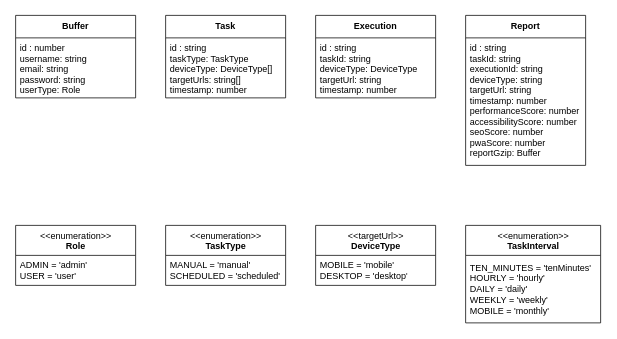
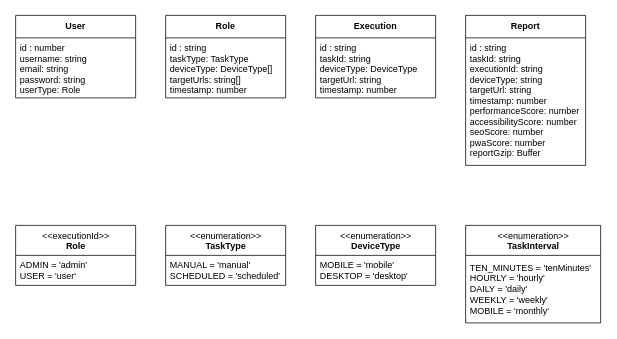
node "Buffer": label "Buffer" -> "User"
node "Task": label "Task" -> "Role"
node "<<enumeration>> Role": label "<<enumeration>> Role" -> "<<executionId>> Role"
node "<<targetUrl>> DeviceType": label "<<targetUrl>> DeviceType" -> "<<enumeration>> DeviceType"
